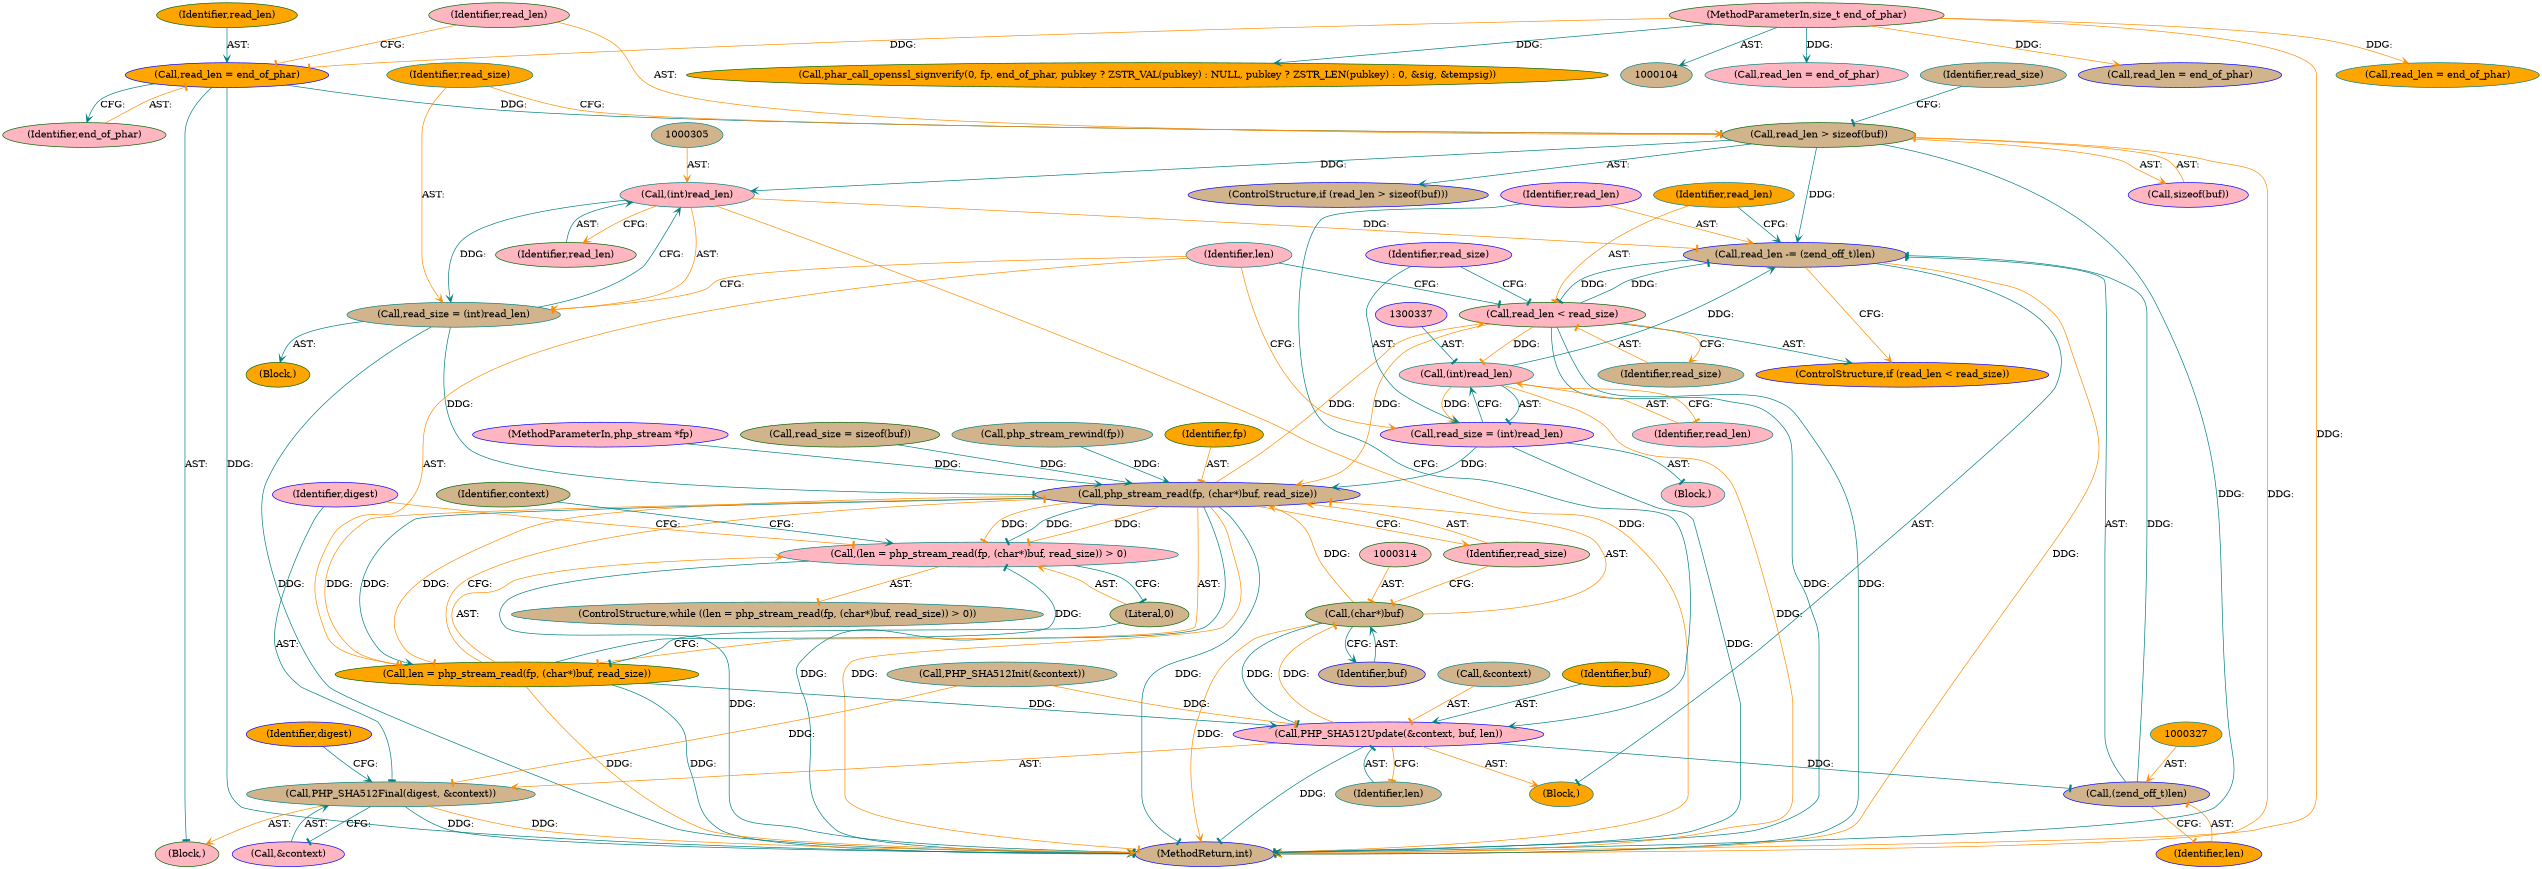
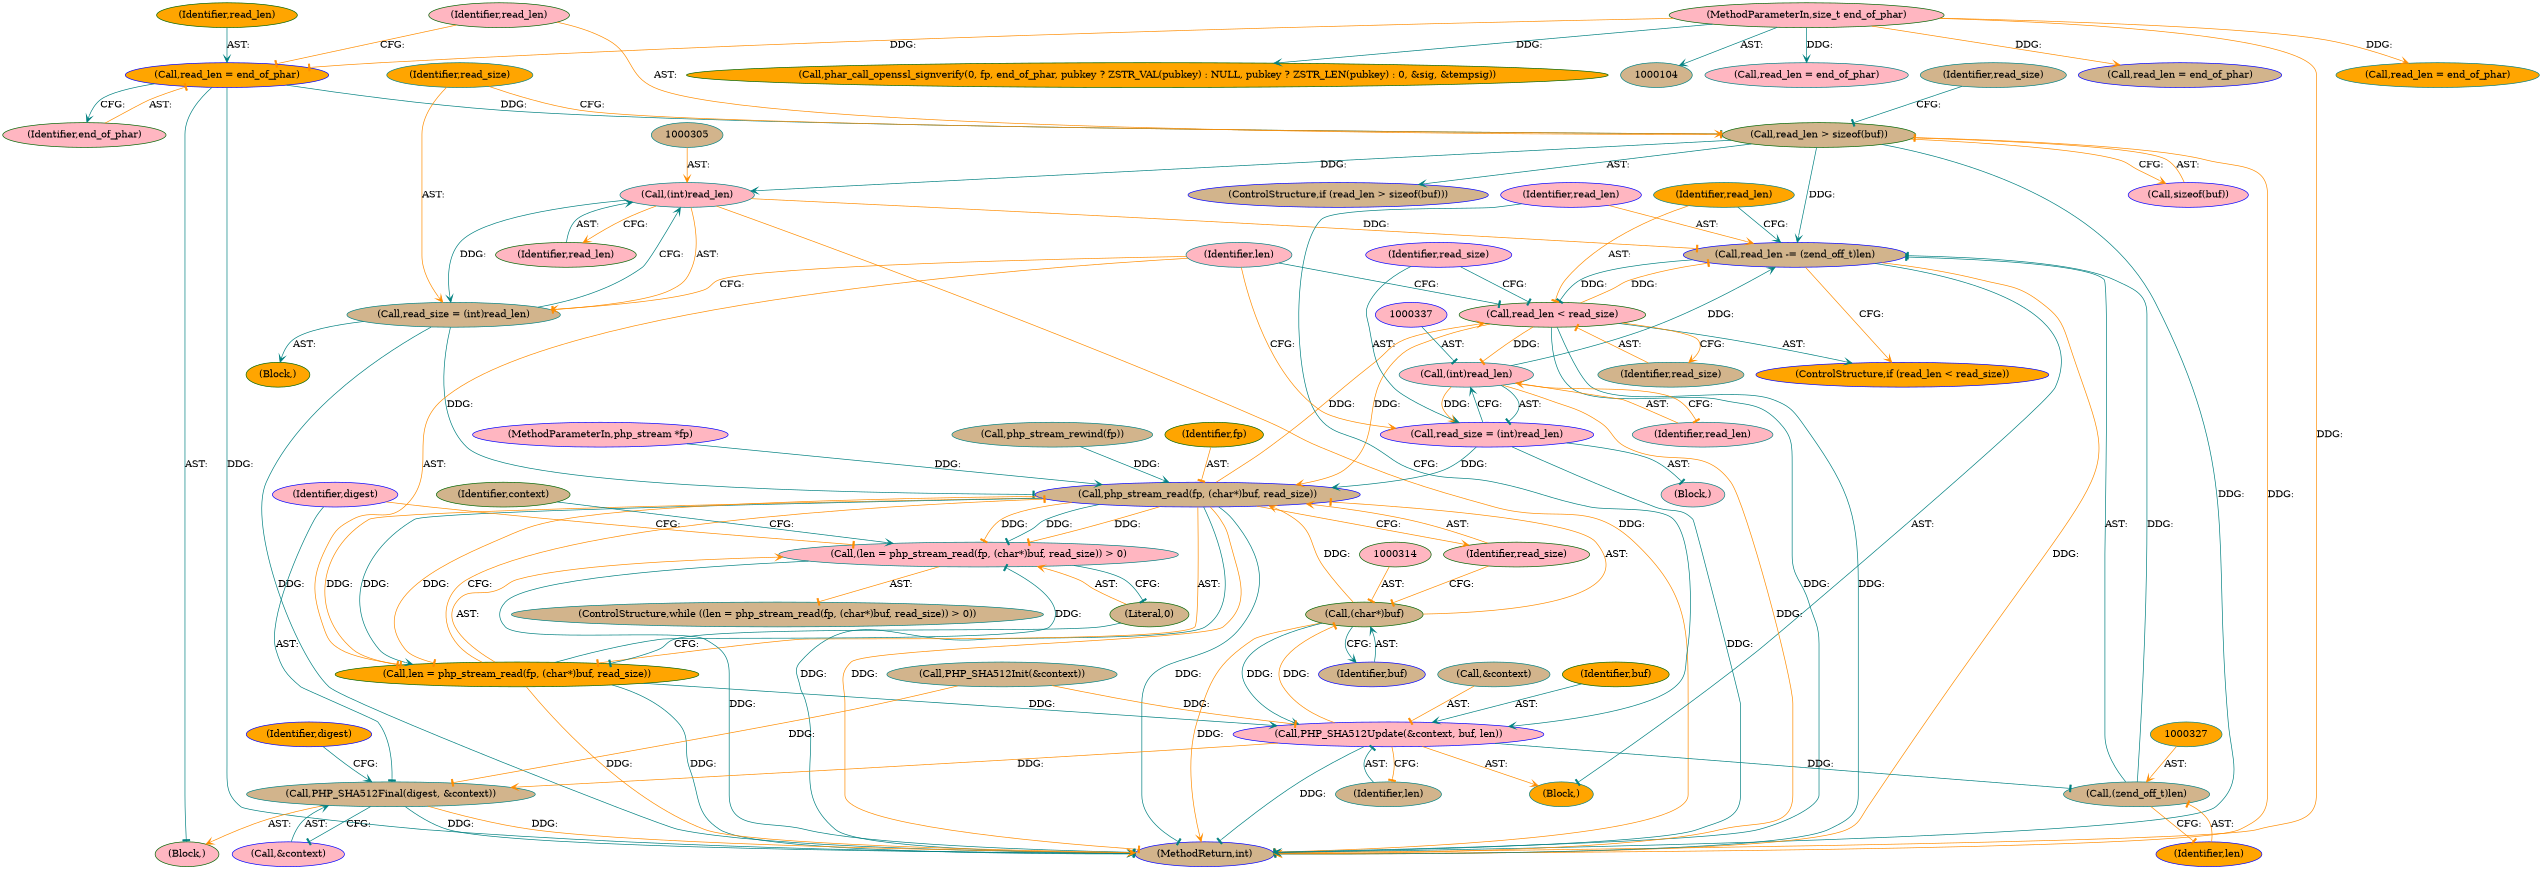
edge "(Call,read_len > sizeof(buf))" -> "(Call,sizeof(buf))": label "AST: " -> "CFG: "
edge "(Call,read_len < read_size)" -> "(Call,read_len -= (zend_off_t)len)": color teal -> darkorange
node "1300337": label "1300337" -> "1000337"
node "(Call,read_size = sizeof(buf))": removed
edge "(Call,(char*)buf)" -> "(Call,PHP_SHA512Update(&context, buf, len))": arrowhead tee -> vee
edge "(Call,PHP_SHA512Update(&context, buf, len))" -> "(Call,PHP_SHA512Final(digest, &context))": label "AST: " -> "DDG: "
node "(Call,(zend_off_t)len)": color blue -> teal
